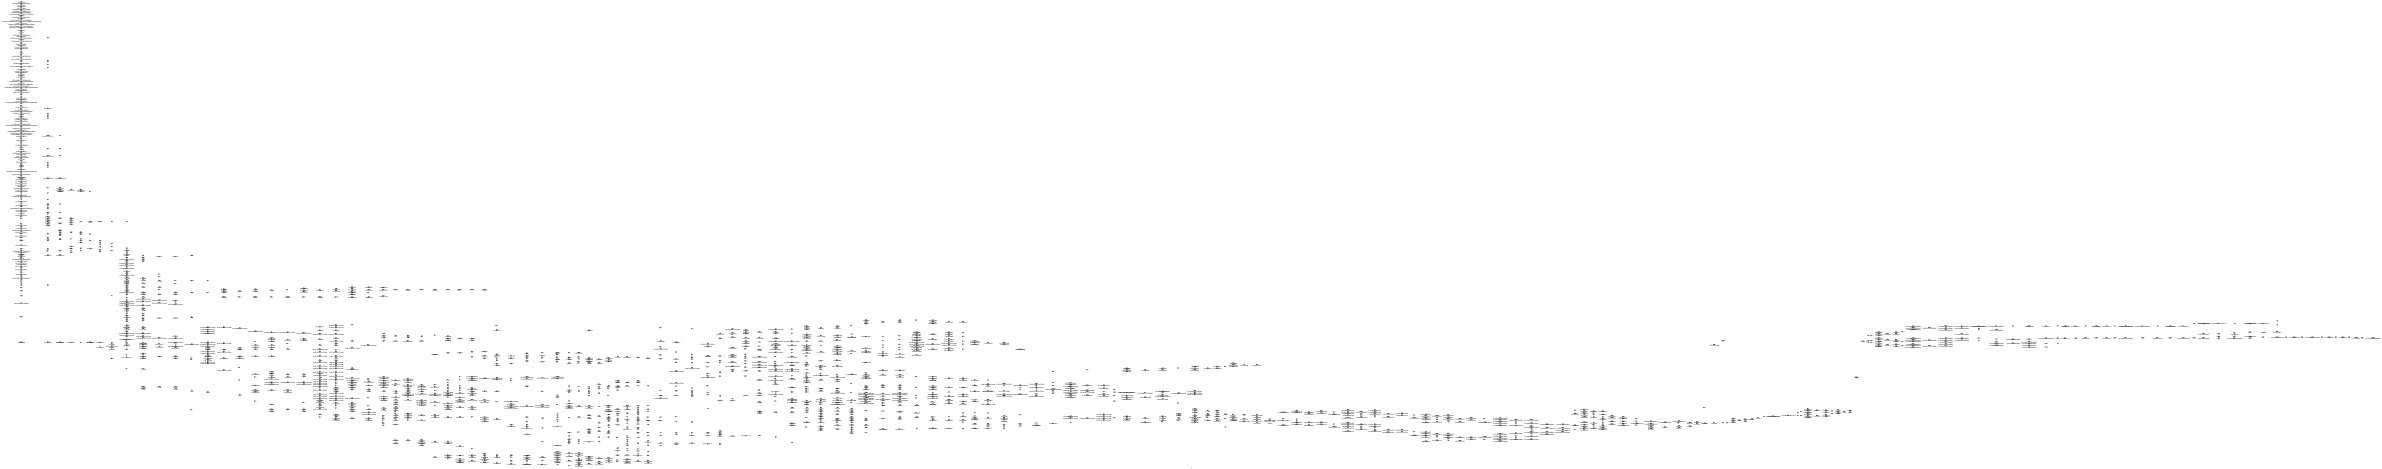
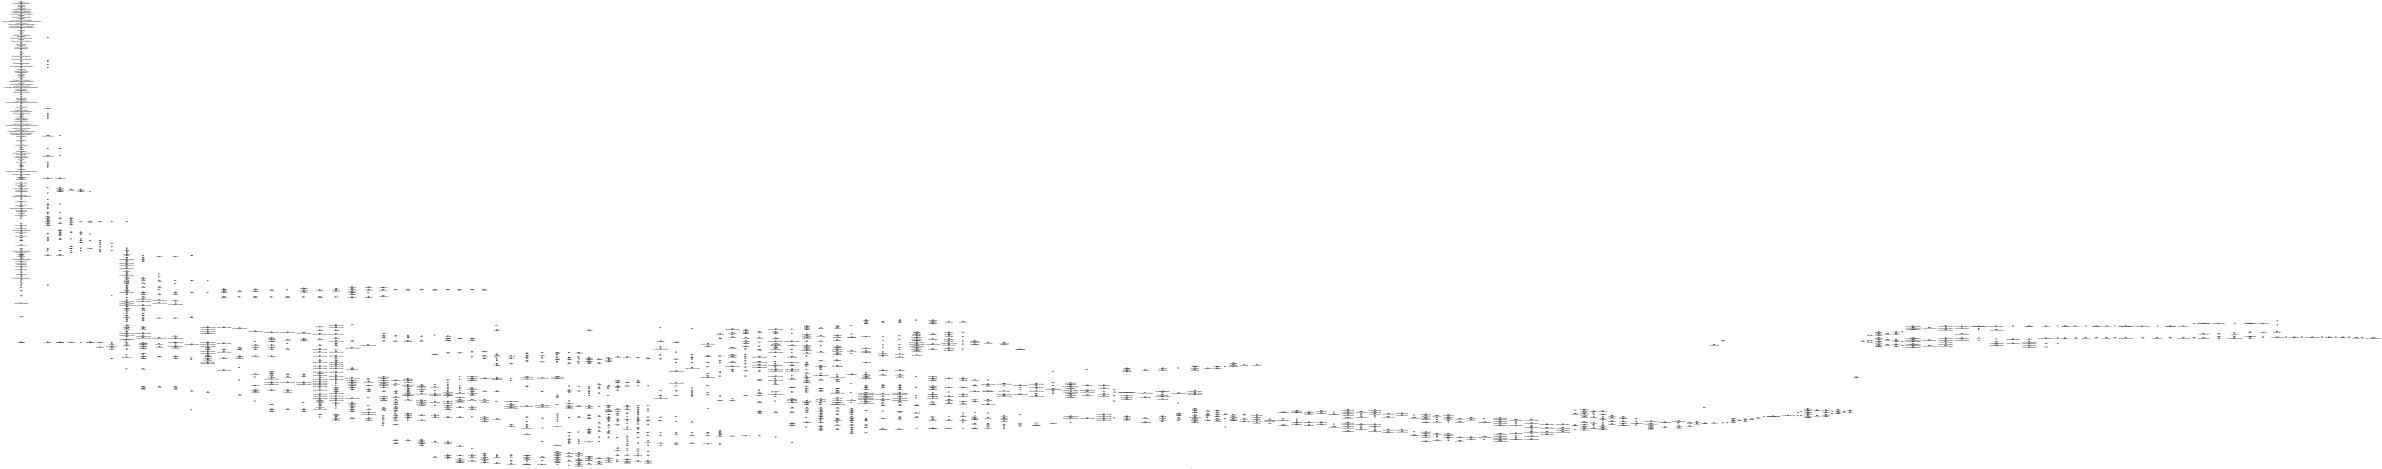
node "NodeID: 26": removed
node "NodeID: 1892": added
